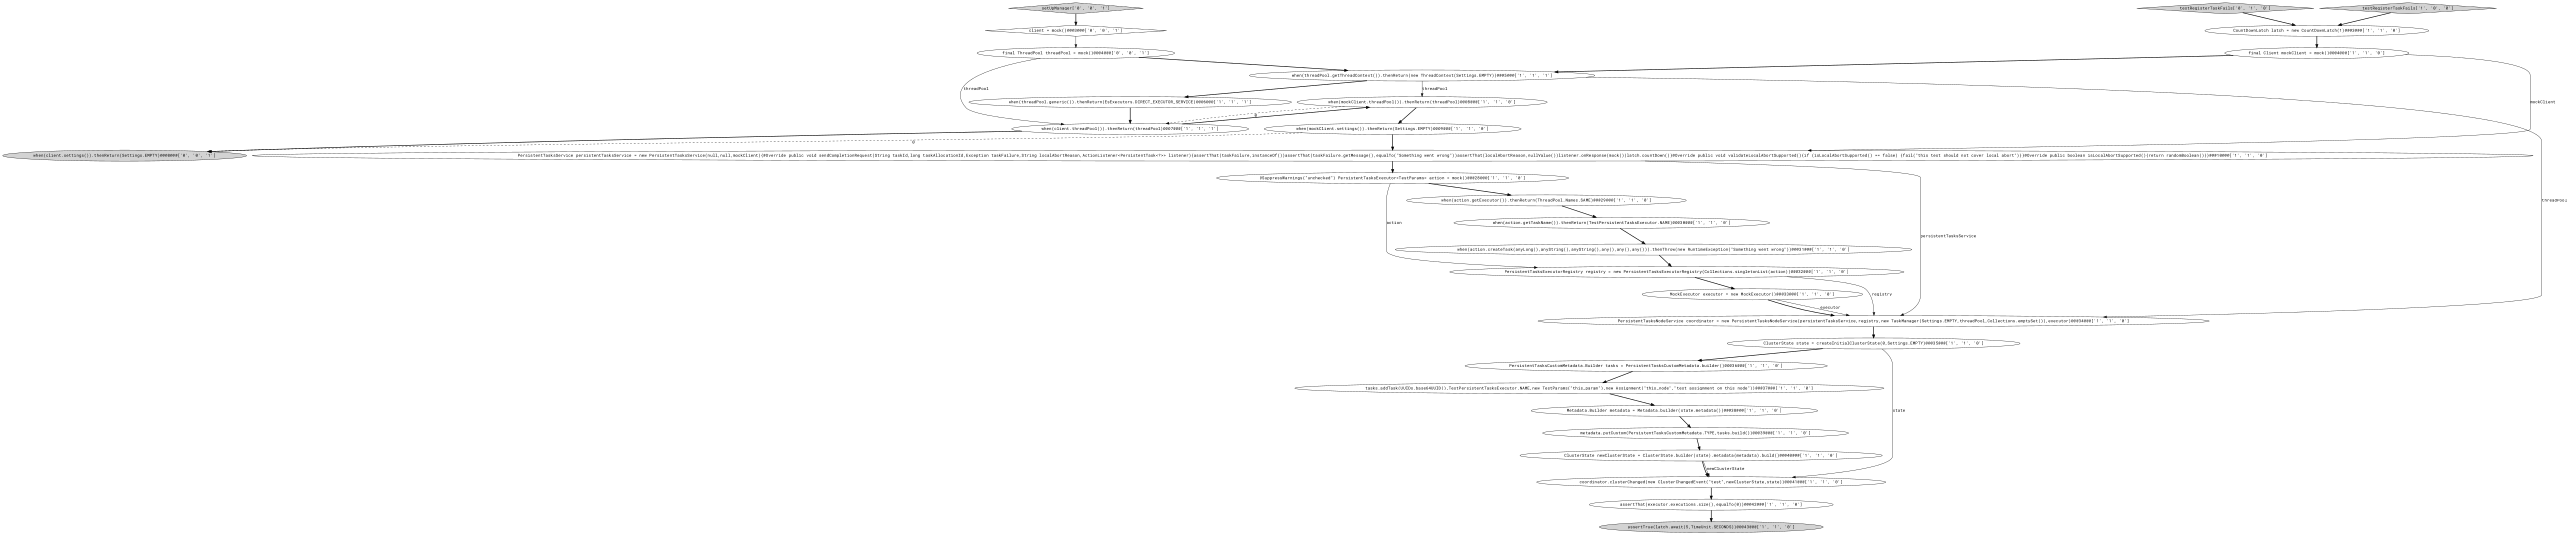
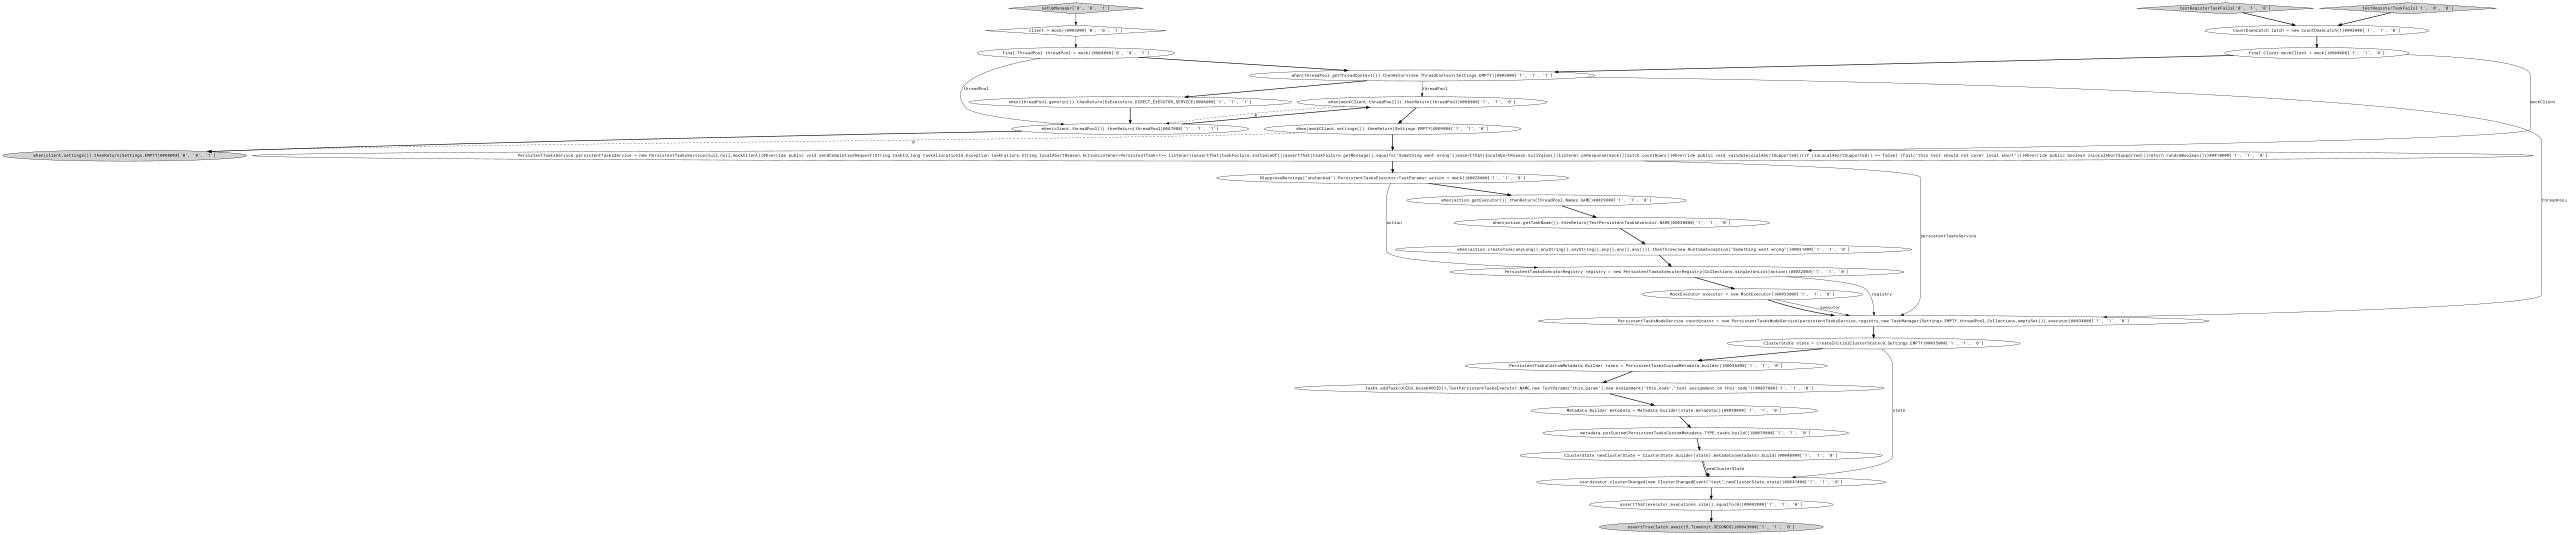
edge "setUpManager['0', '0', '1']" -> "client = mock()@@@3@@@['0', '0', '1']": style bold -> solid
